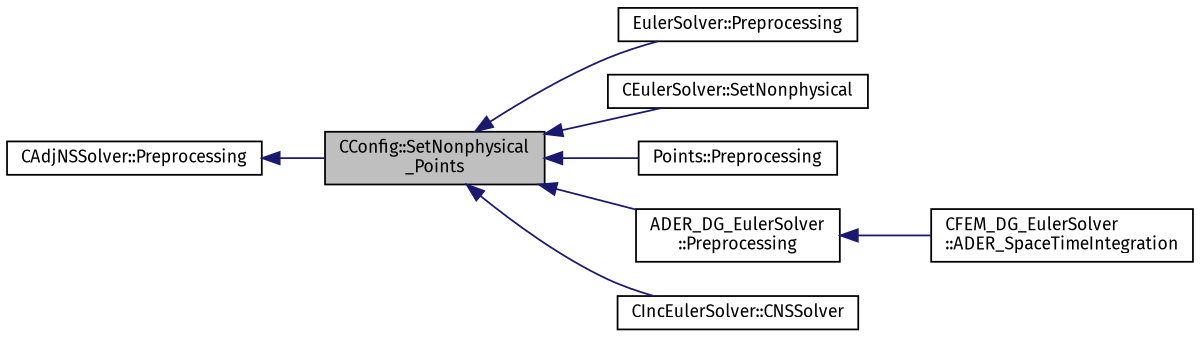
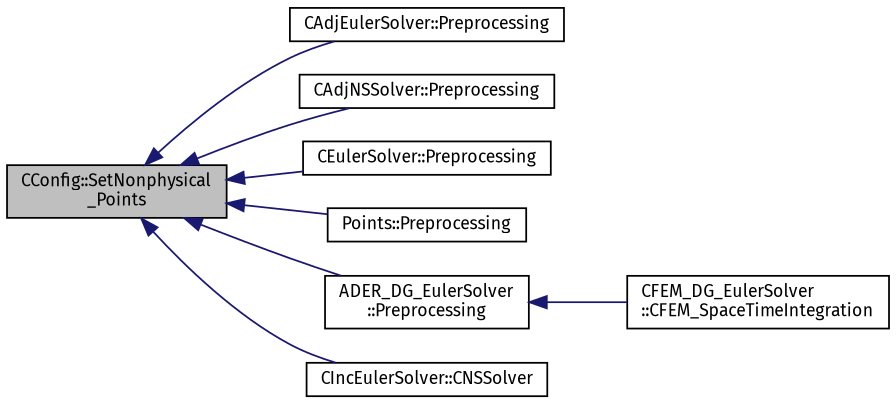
node "EulerSolver::Preprocessing": label "EulerSolver::Preprocessing" -> "CAdjEulerSolver::Preprocessing"
node "CEulerSolver::SetNonphysical": label "CEulerSolver::SetNonphysical" -> "CEulerSolver::Preprocessing"
edge "CConfig::SetNonphysical _Points" -> "CAdjNSSolver::Preprocessing": reversed
node "CFEM_DG_EulerSolver ::ADER_SpaceTimeIntegration": label "CFEM_DG_EulerSolver ::ADER_SpaceTimeIntegration" -> "CFEM_DG_EulerSolver ::CFEM_SpaceTimeIntegration"
